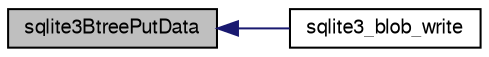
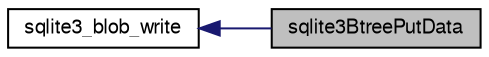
edge "sqlite3_blob_write" -> "sqlite3BtreePutData": reversed
